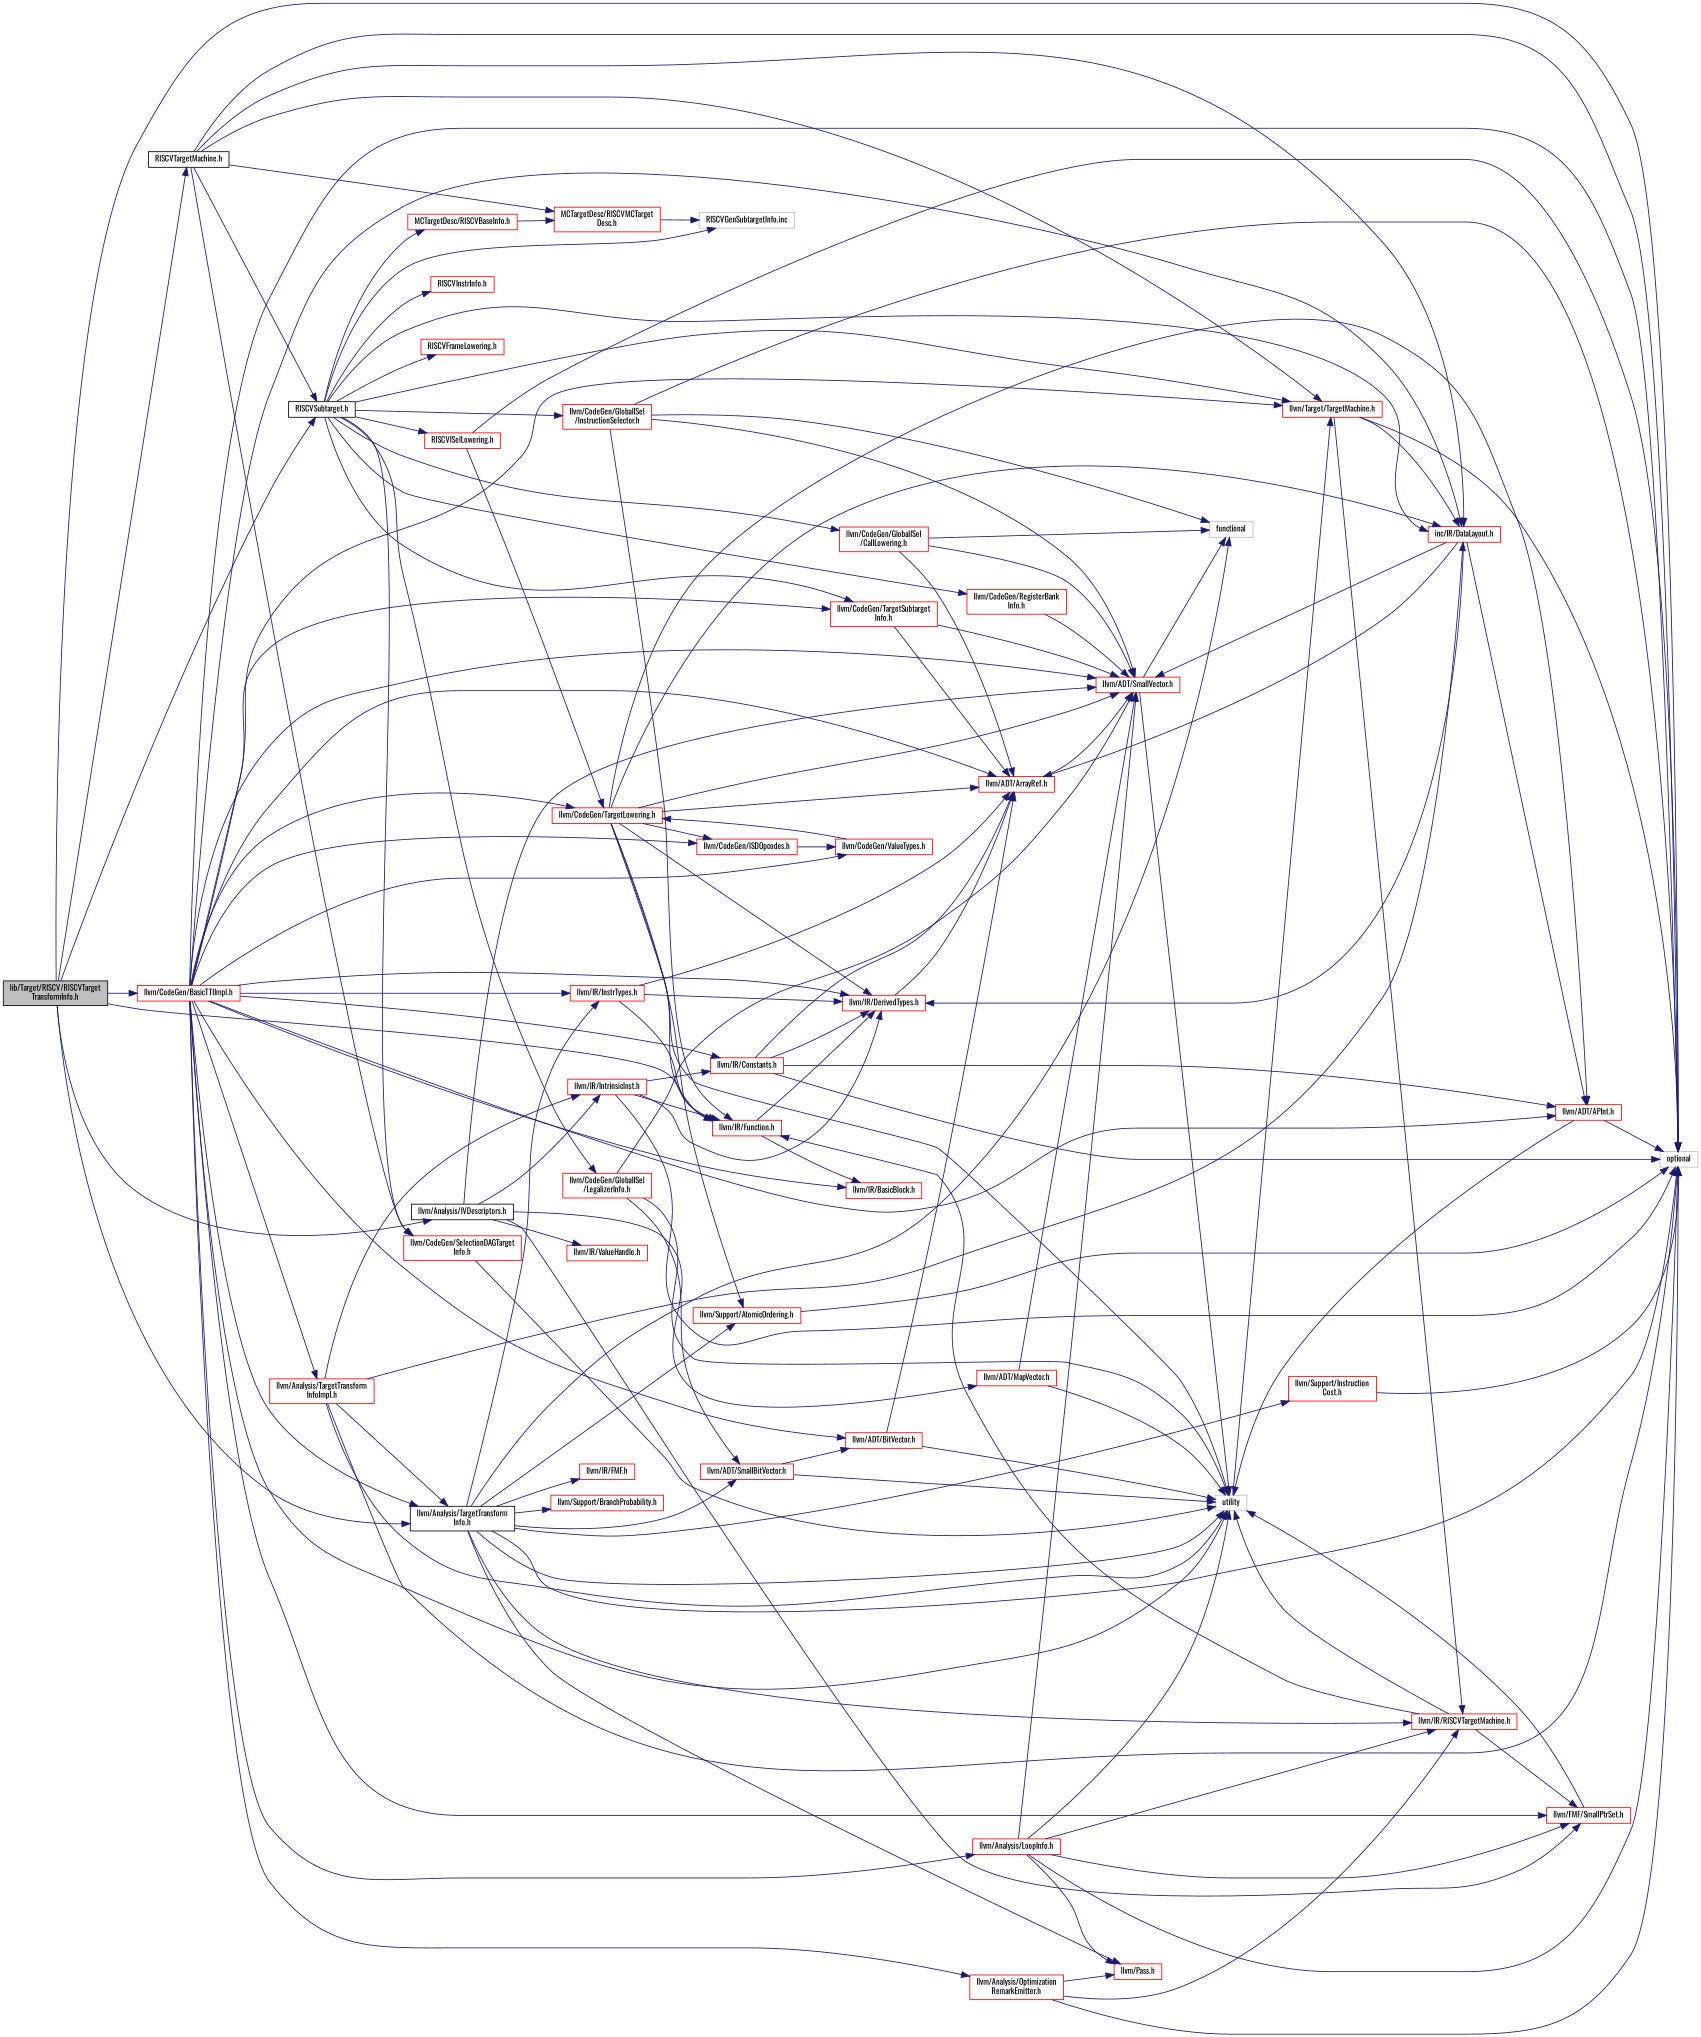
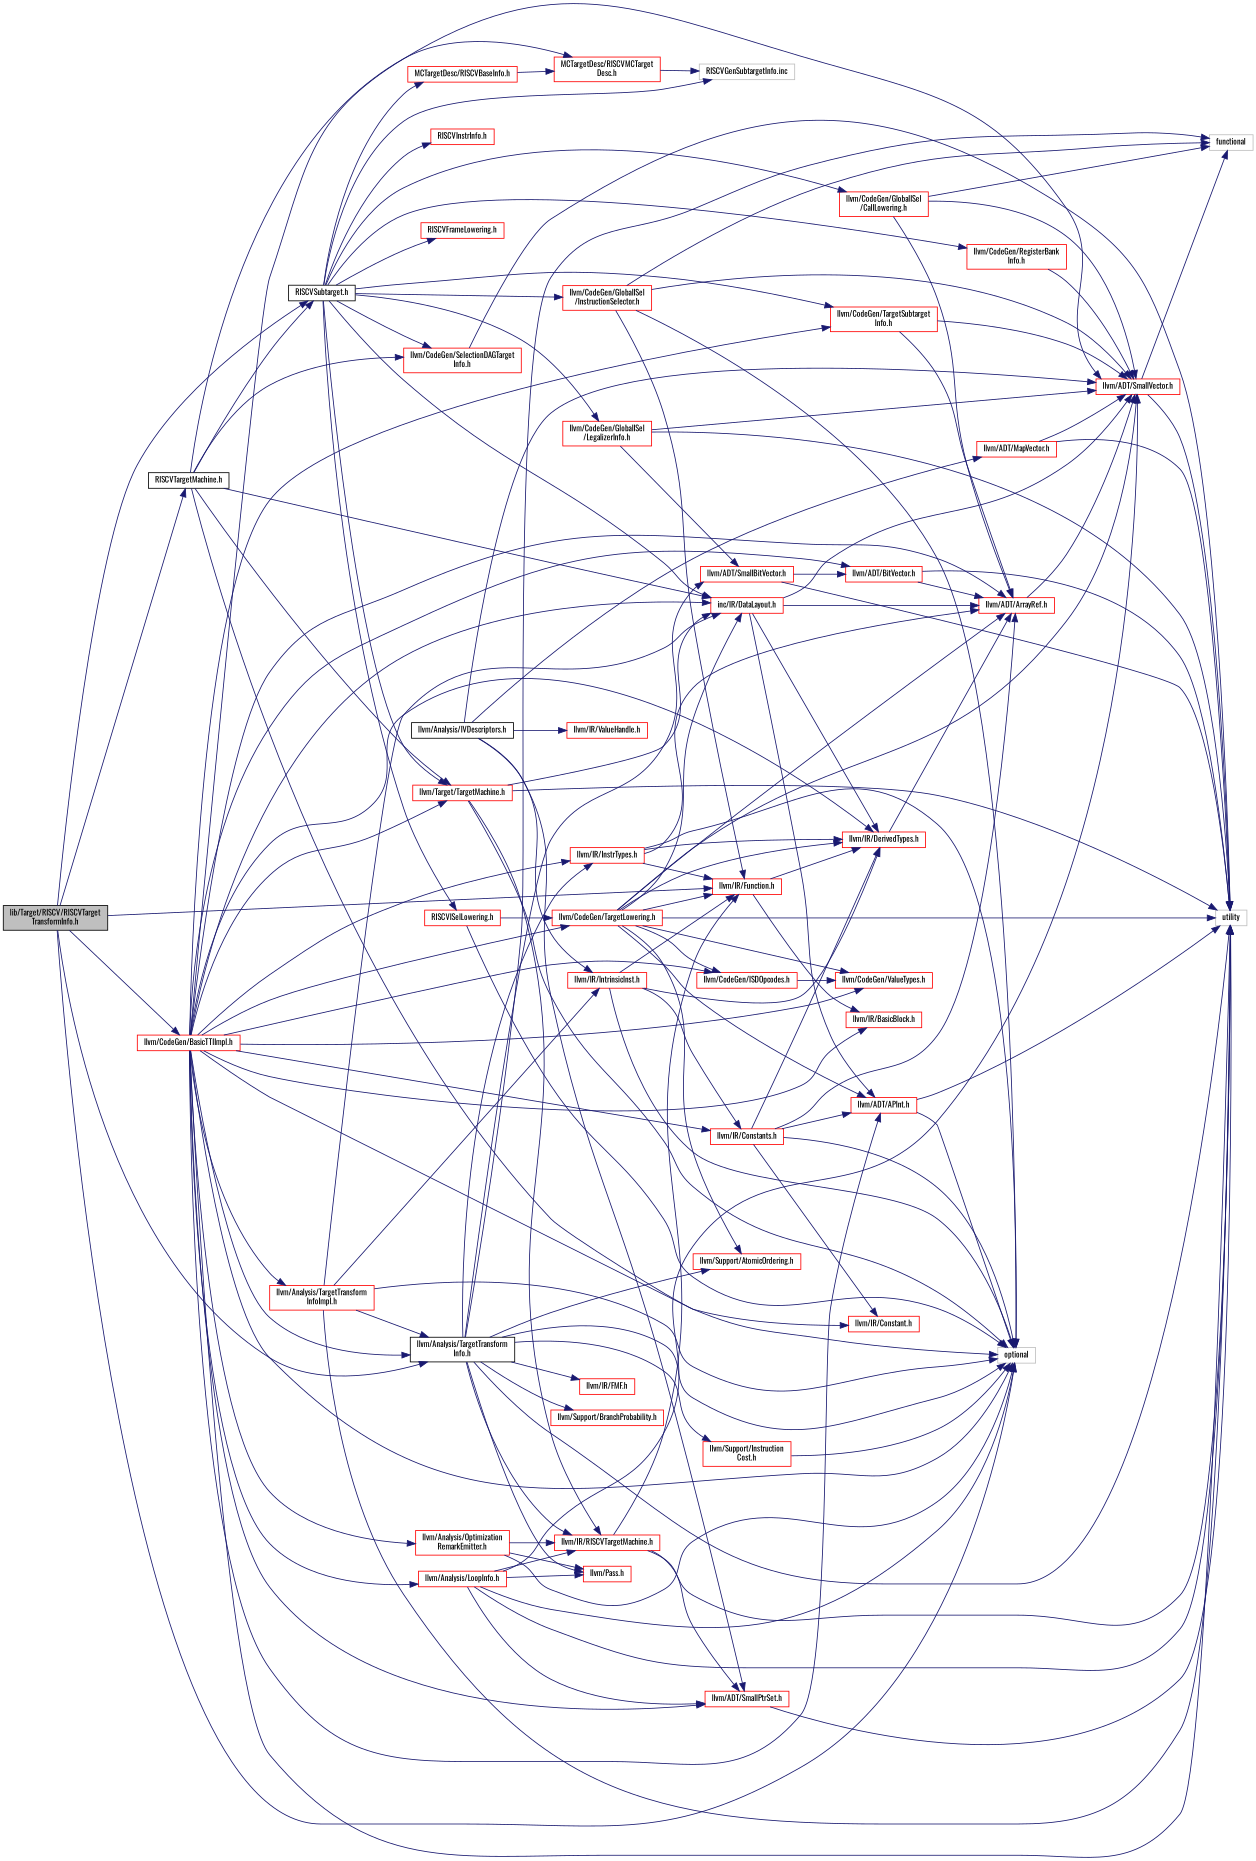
edge "llvm/CodeGen/ValueTypes.h" -> "llvm/CodeGen/TargetLowering.h": reversed
edge "utility" -> "llvm/Target/TargetMachine.h": reversed
edge "lib/Target/RISCV/RISCVTarget TransformInfo.h" -> "llvm/Analysis/IVDescriptors.h": removed
edge "llvm/Support/AtomicOrdering.h" -> "optional": now "llvm/IR/InstrTypes.h" -> "optional"
node "llvm/IR/Constant.h": added
node "llvm/FMF/SmallPtrSet.h": label "llvm/FMF/SmallPtrSet.h" -> "llvm/ADT/SmallPtrSet.h"
